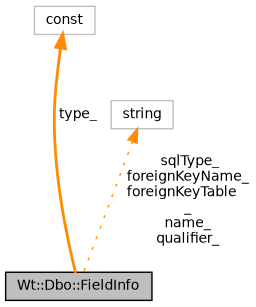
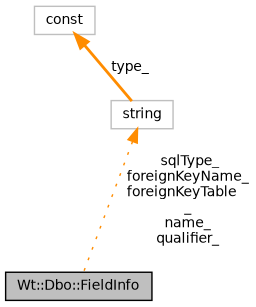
edge "Wt::Dbo::FieldInfo" -> "const": now "string" -> "const"
